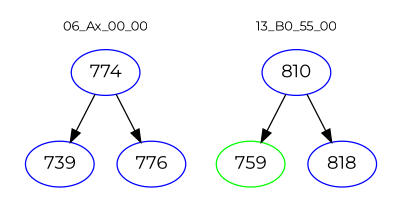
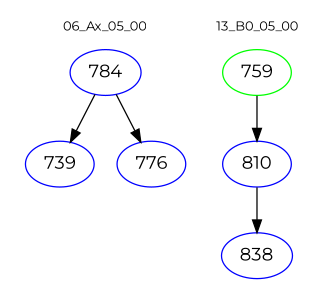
cluster "06_Ax_00_00": label "06_Ax_00_00" -> "06_Ax_05_00"
cluster "13_B0_55_00": label "13_B0_55_00" -> "13_B0_05_00"
node "774": label "774" -> "784"
edge "810" -> "759": reversed
node "818": label "818" -> "838"
